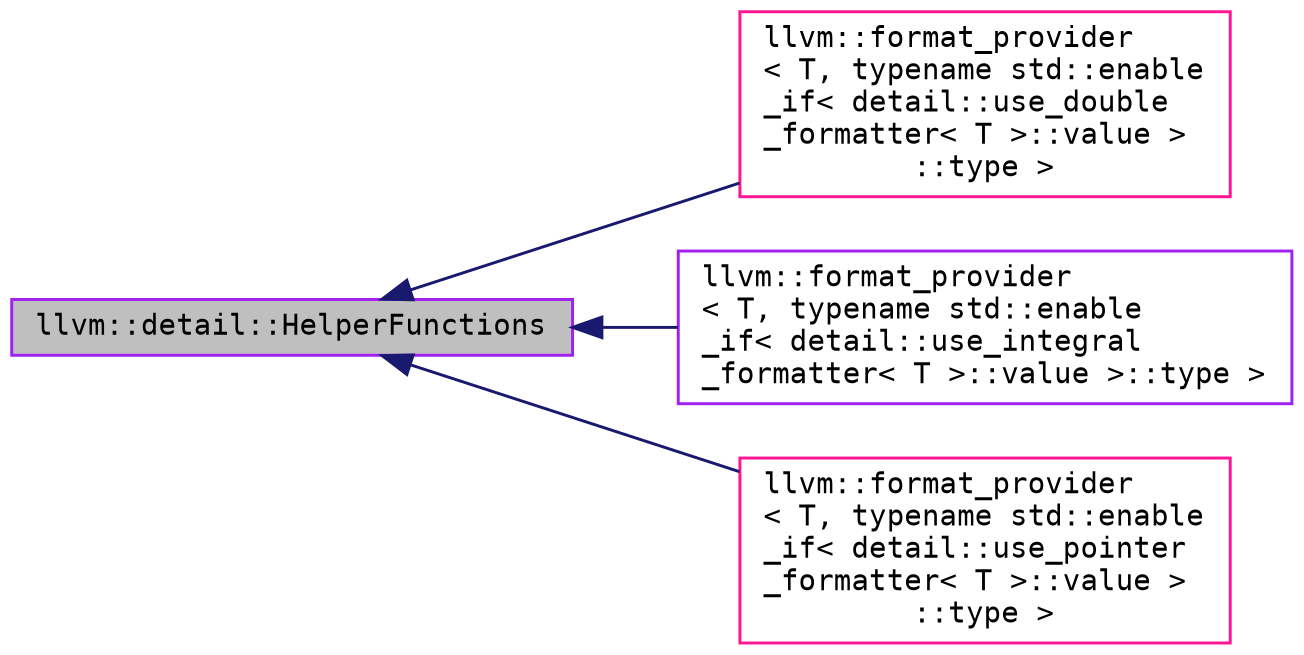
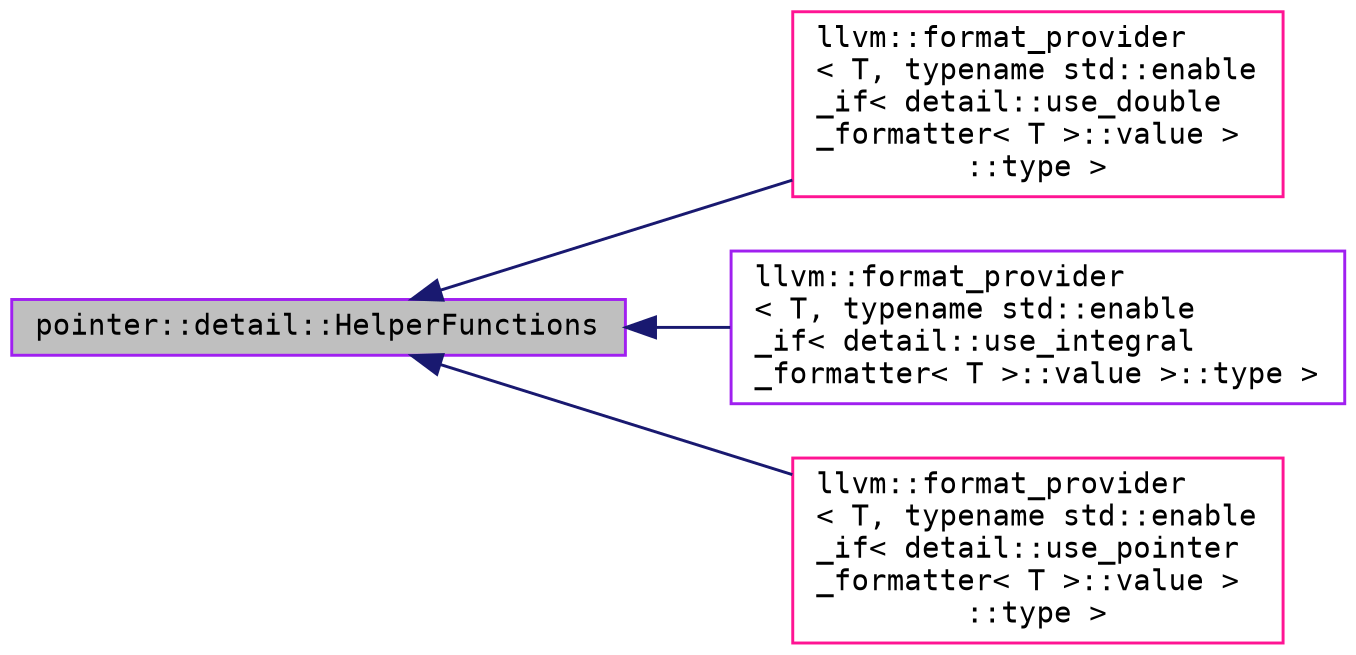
node "llvm::detail::HelperFunctions": label "llvm::detail::HelperFunctions" -> "pointer::detail::HelperFunctions"
